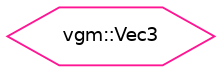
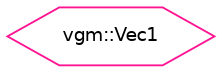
node "vgm::Vec3": label "vgm::Vec3" -> "vgm::Vec1"
